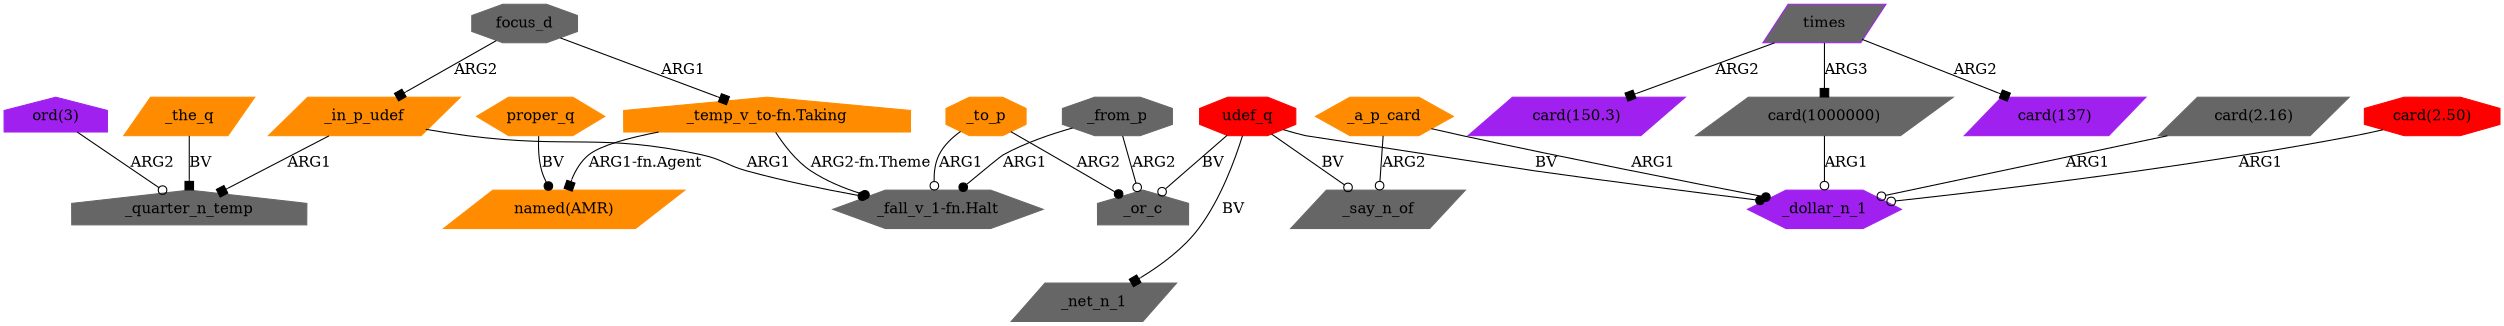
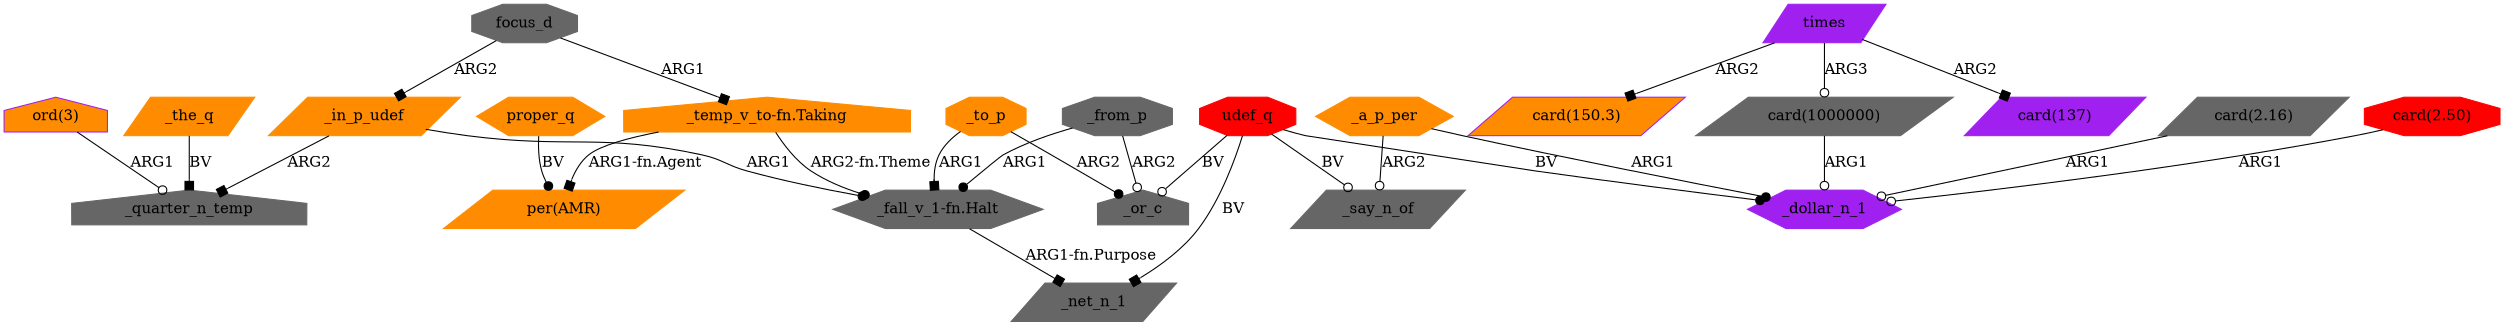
node "times": fillcolor gray40 -> purple
edge "times" -> "card(1000000)": arrowhead box -> odot
node "ord(3)": fillcolor purple -> darkorange
node "_a_p_card": label "_a_p_card" -> "_a_p_per"
node "card(150.3)": fillcolor purple -> darkorange
edge "_to_p" -> "_fall_v_1-fn.Halt": arrowhead odot -> box
edge "ord(3)" -> "_quarter_n_temp": label "ARG2" -> "ARG1"
edge "_in_p_udef" -> "_quarter_n_temp": label "ARG1" -> "ARG2"
node "named(AMR)": label "named(AMR)" -> "per(AMR)"
edge "_fall_v_1-fn.Halt" -> "_net_n_1": added, label "ARG1-fn.Purpose"
